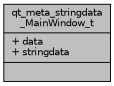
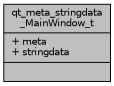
node "qt_meta_stringdata": text "+ data" -> "+ meta"
